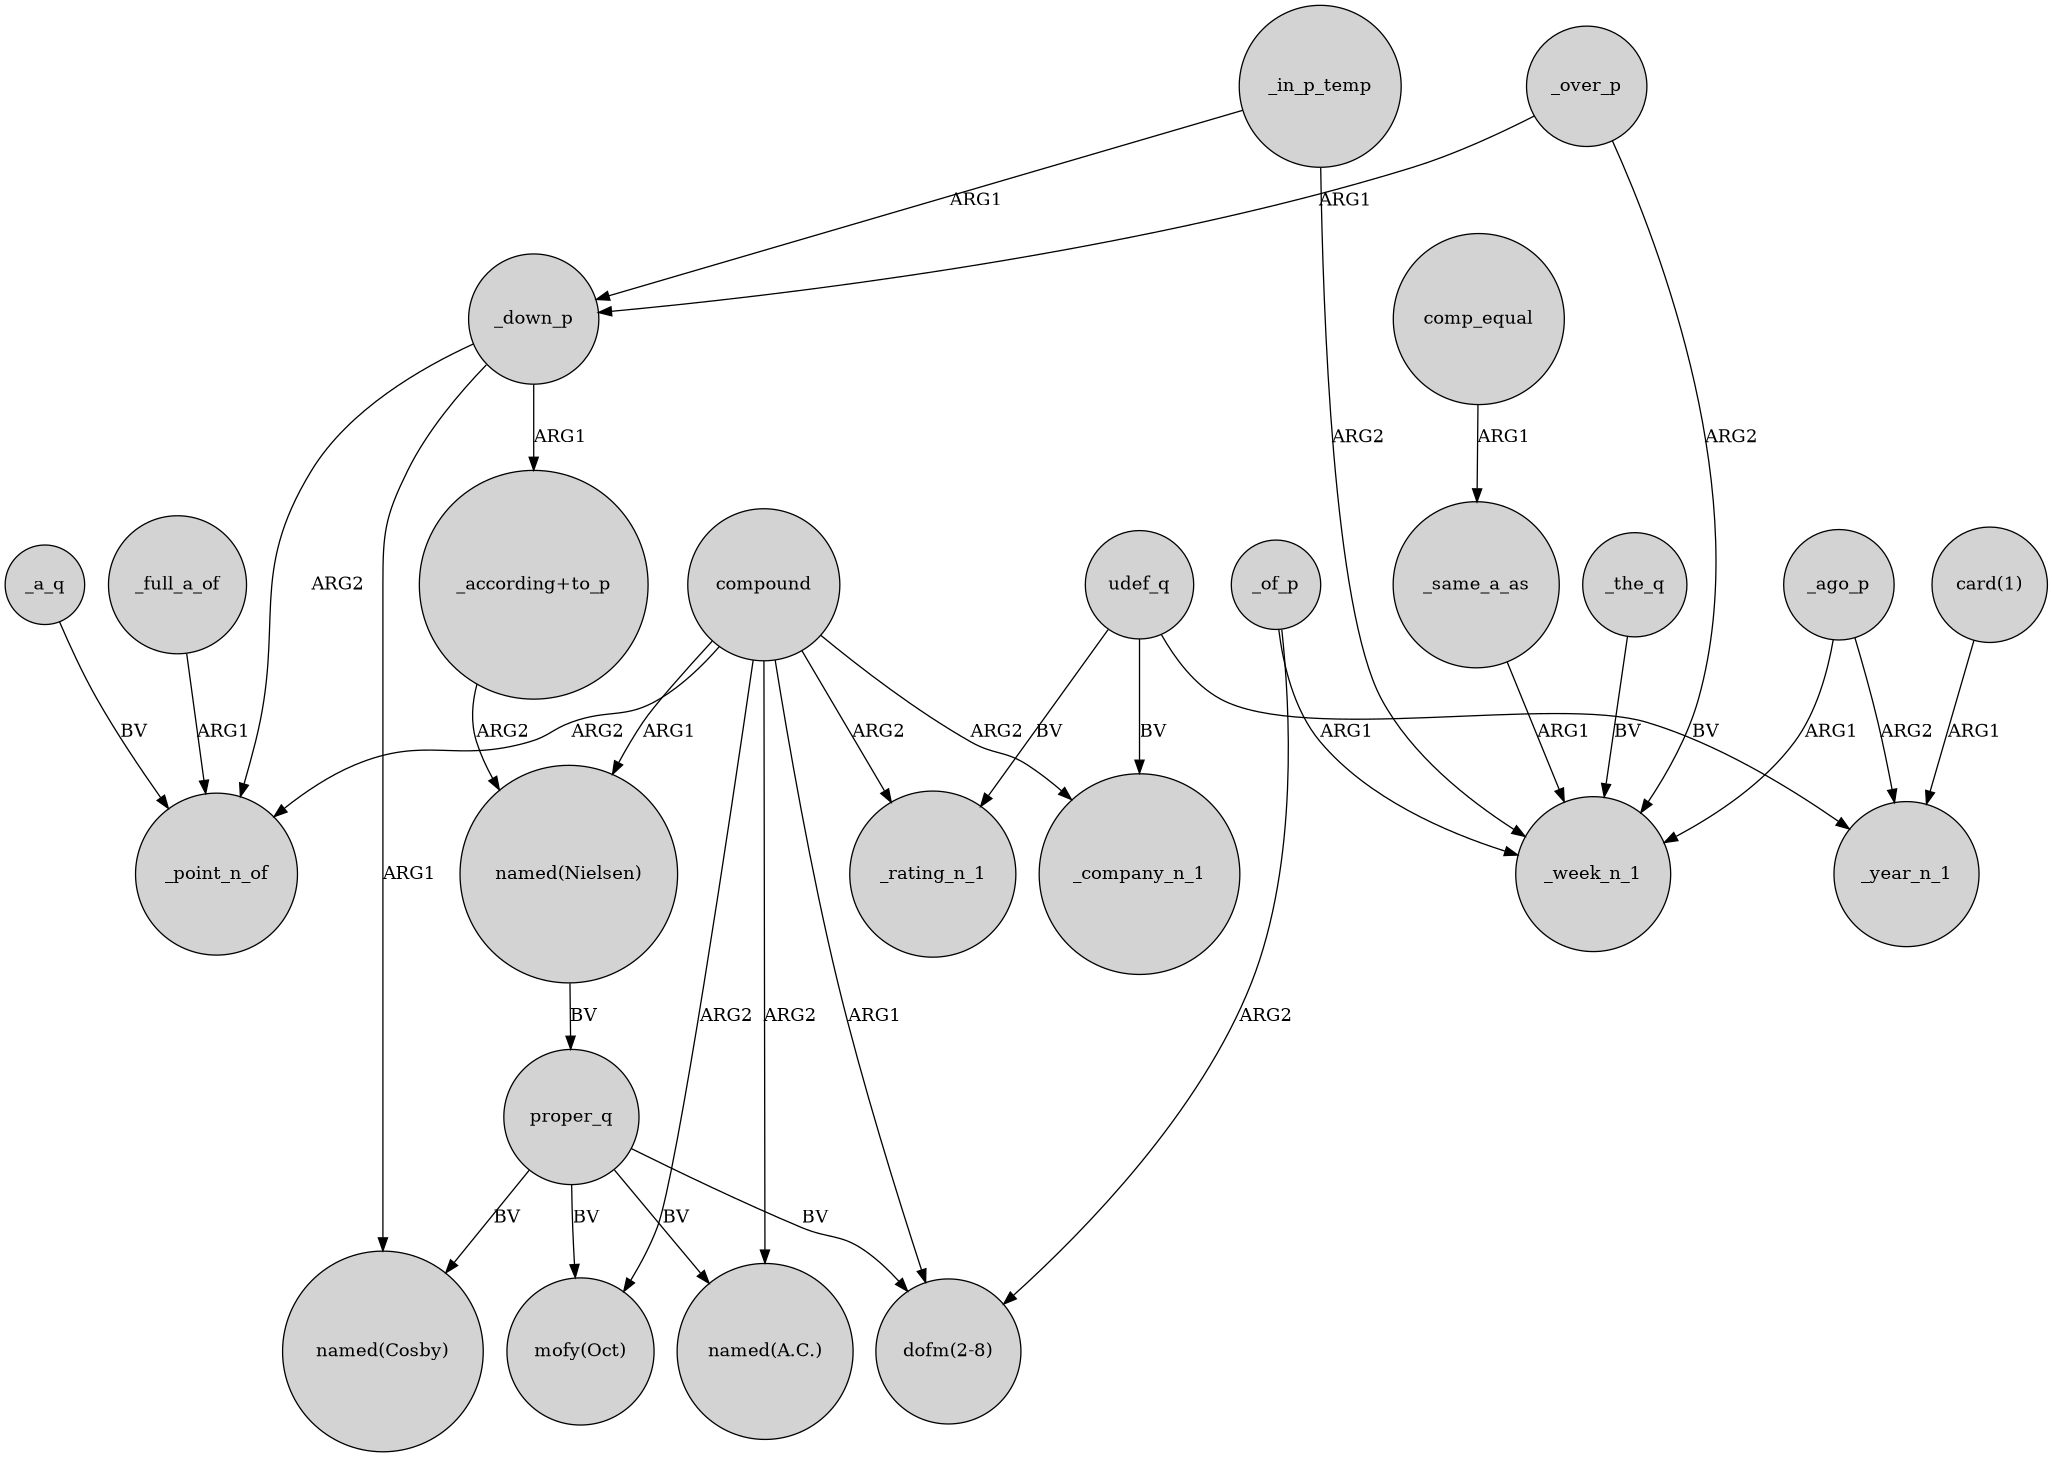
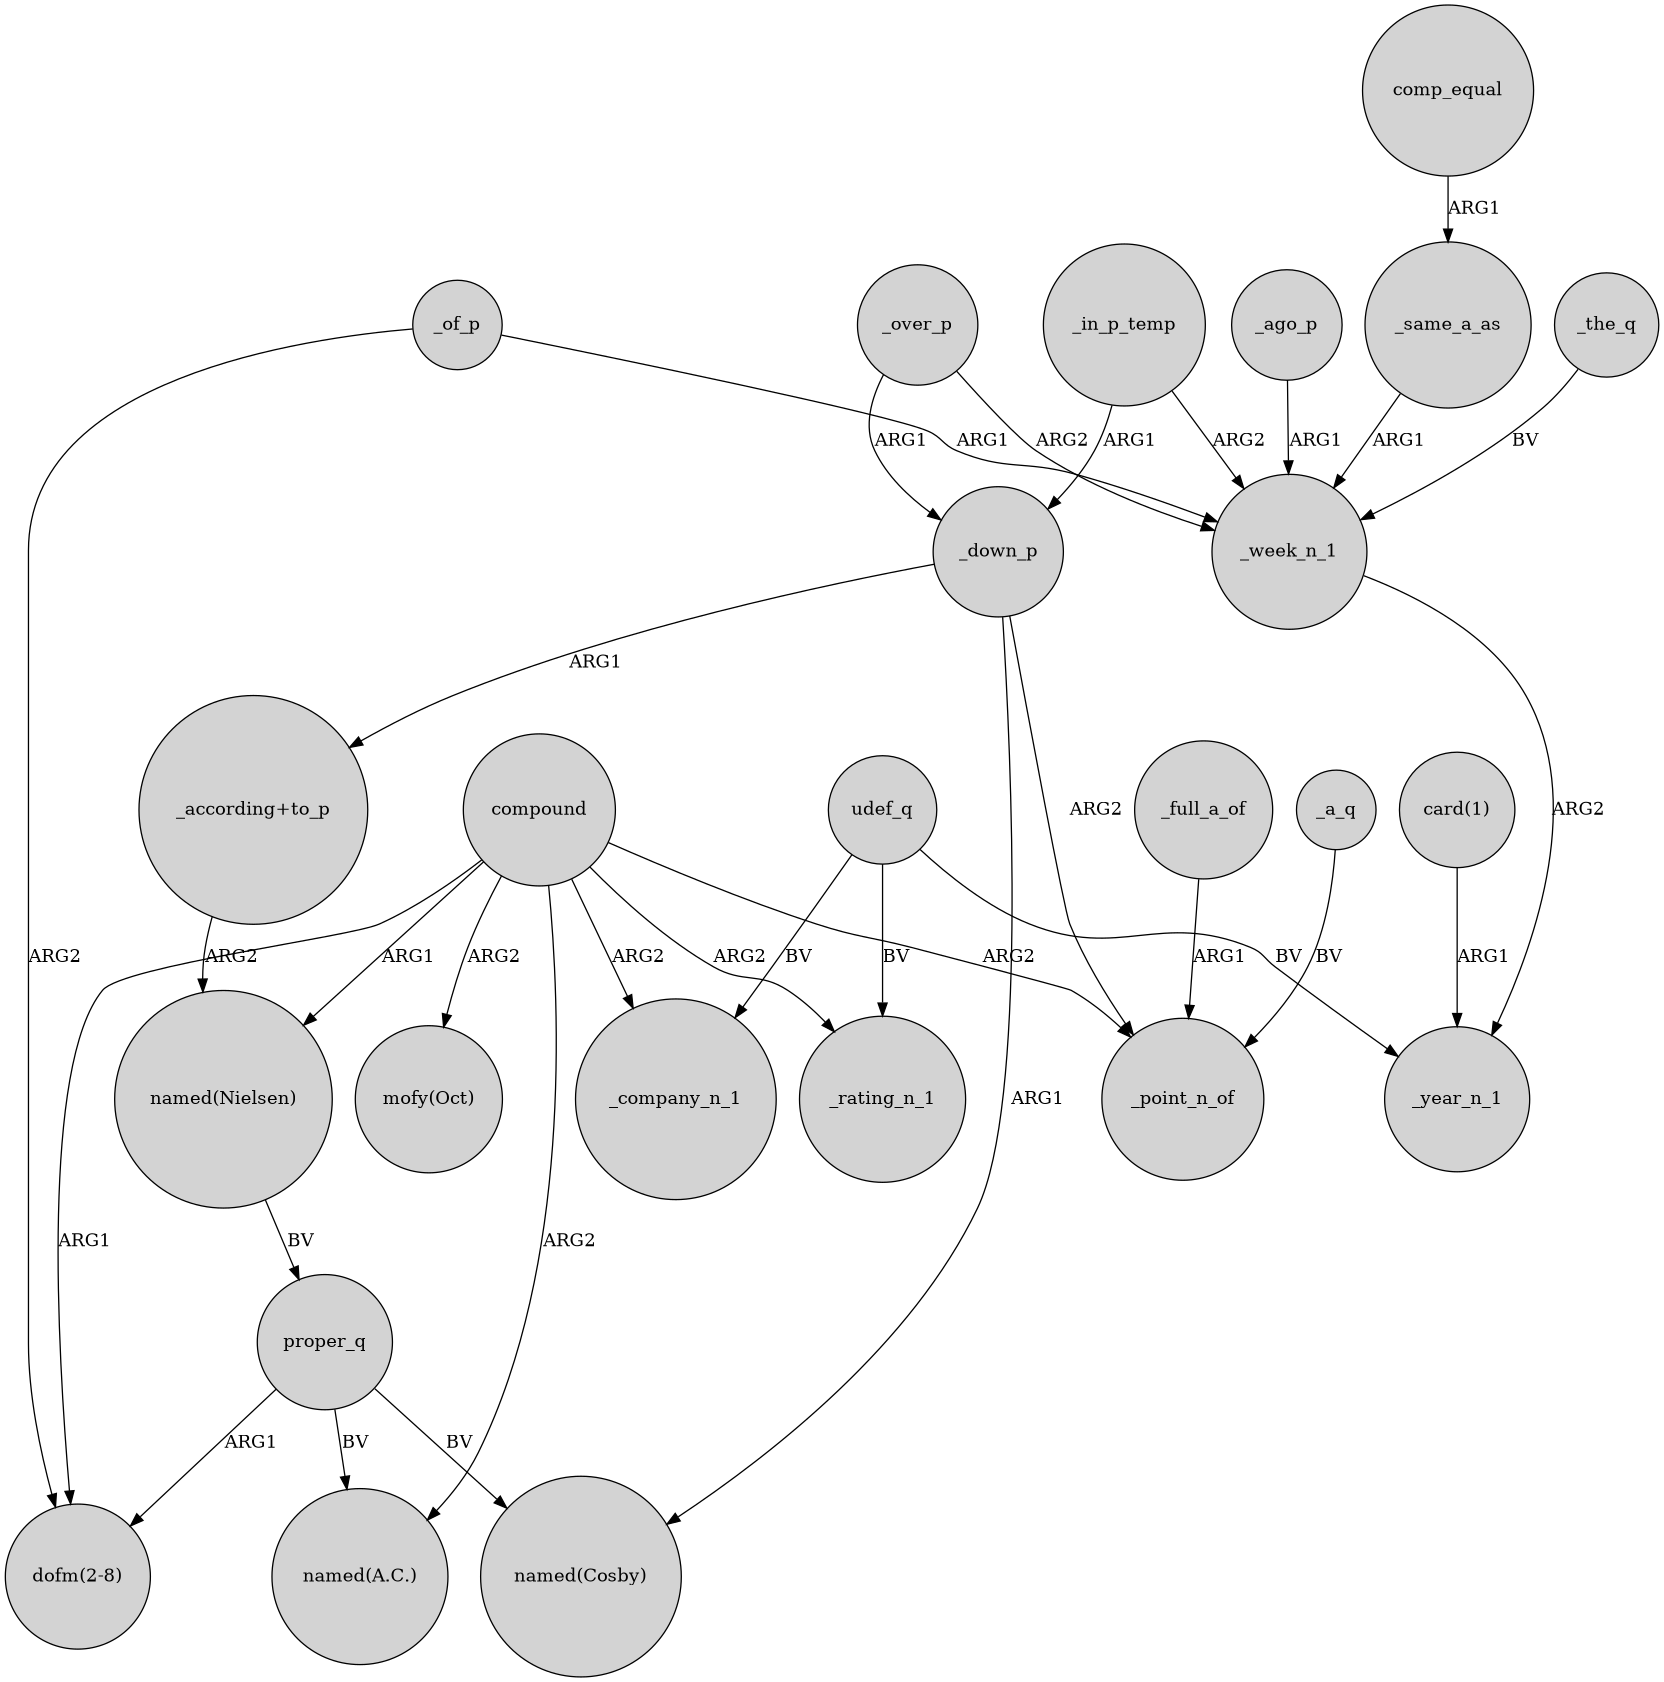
edge "_ago_p" -> "_year_n_1": now "_week_n_1" -> "_year_n_1"
edge "proper_q" -> "dofm(2-8)": label "BV" -> "ARG1"
edge "proper_q" -> "mofy(Oct)": removed, label "BV"
